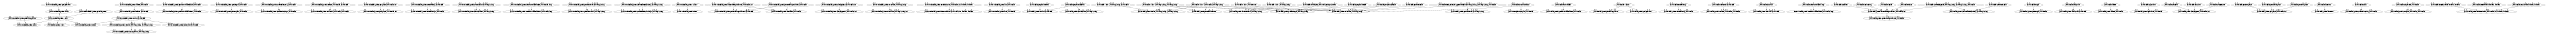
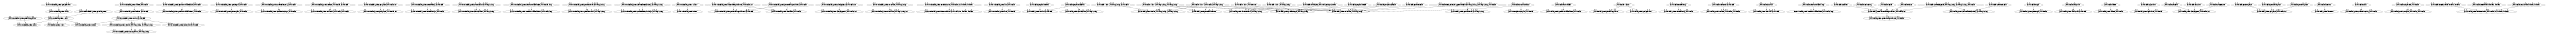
edge "java.io.UnixFileSystem.<init>()" -> "java.io.UnixFileSystem.slash": reversed
